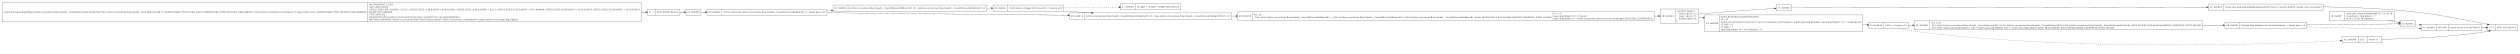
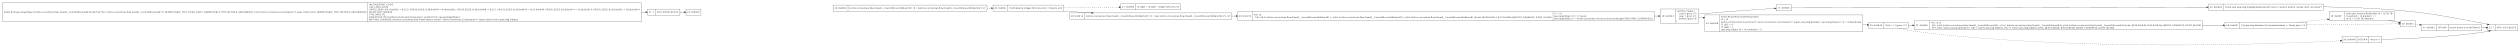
node "24: 0x0002": removed
edge "38: 0x004f" -> "40: 0x005c": style solid -> dashed
edge "38: 0x004f" -> "41: 0x005e": now "38: 0x004f" -> "39: 0x0051"
node "36: 0x0048": text "USE" -> "RETURN"
